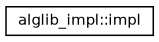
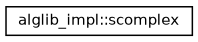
node "alglib_impl::impl": label "alglib_impl::impl" -> "alglib_impl::scomplex"
